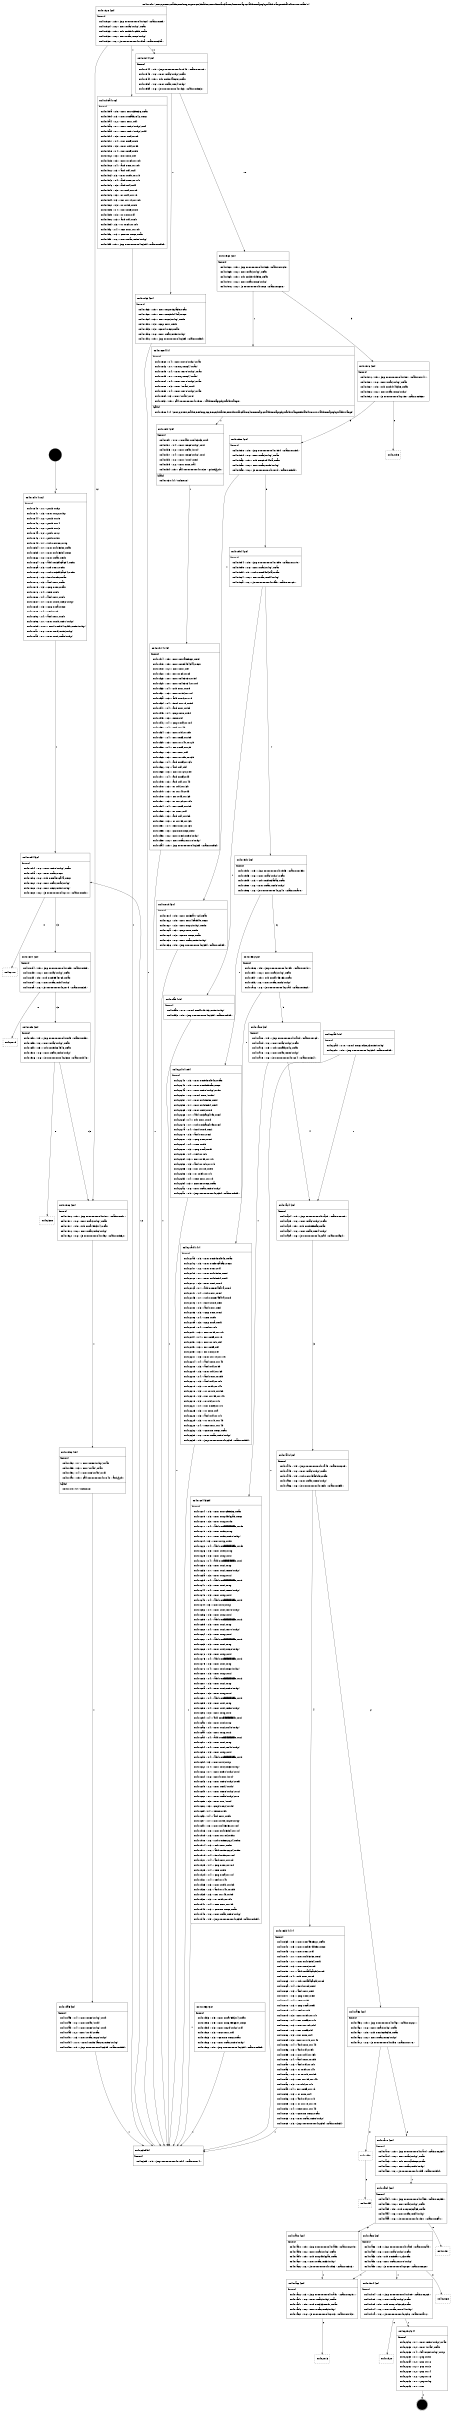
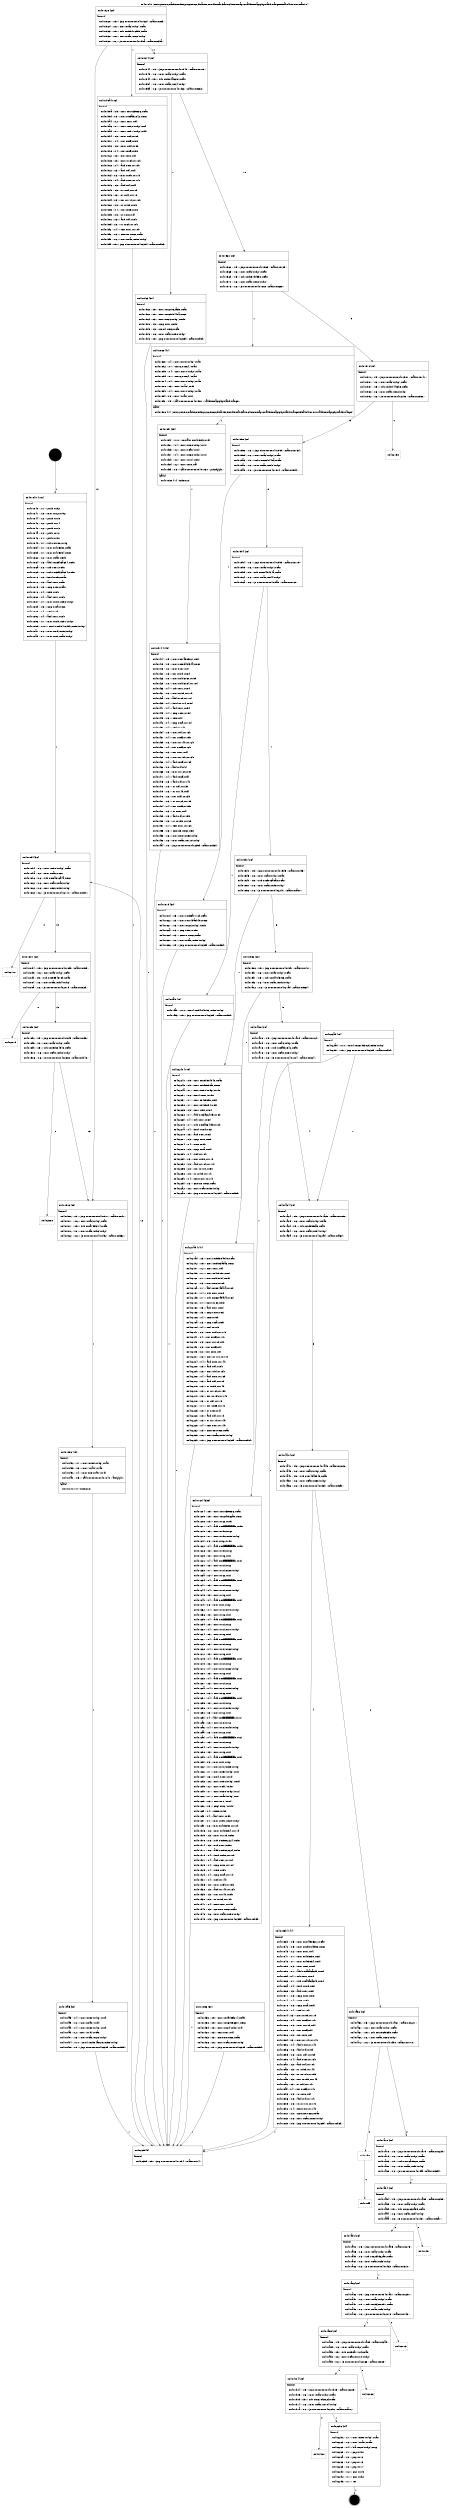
edge "0x401ae8 [28]" -> "0x401acc [28]": reversed
